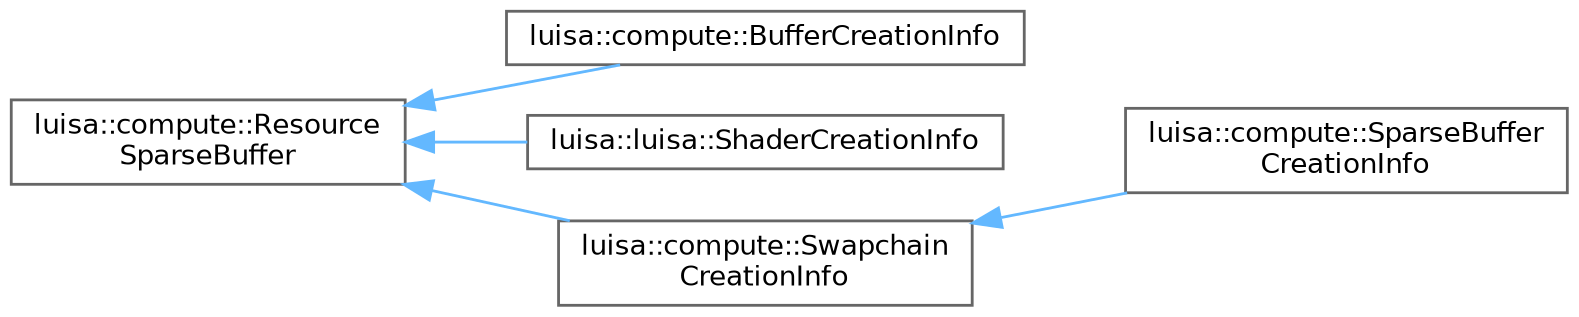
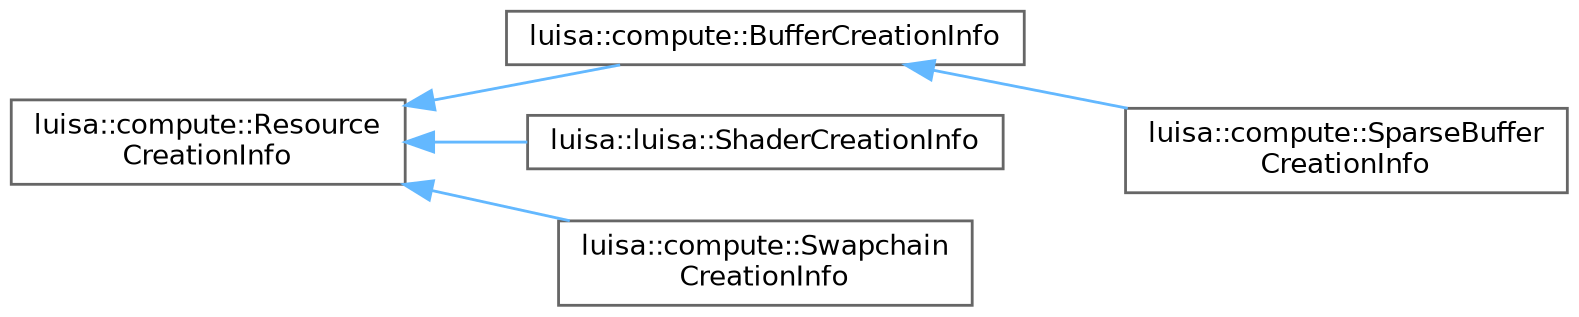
node "luisa::compute::Resource SparseBuffer": label "luisa::compute::Resource SparseBuffer" -> "luisa::compute::Resource CreationInfo"
edge "luisa::compute::SparseBuffer CreationInfo" -> "luisa::compute::Swapchain CreationInfo": now "luisa::compute::SparseBuffer CreationInfo" -> "luisa::compute::BufferCreationInfo"
